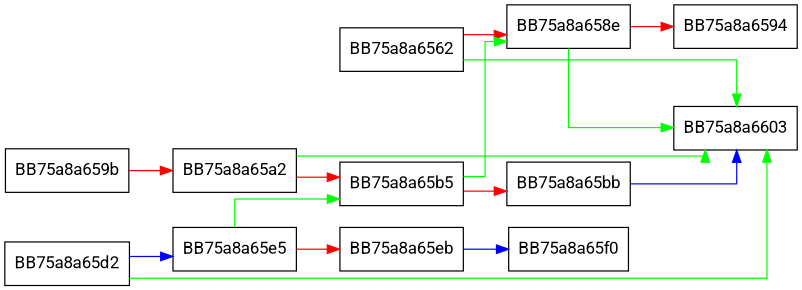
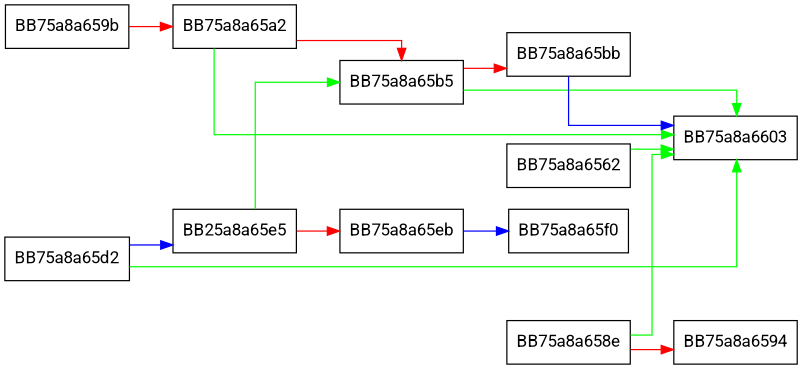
edge "BB75a8a6562" -> "BB75a8a658e": removed
edge "BB75a8a65b5" -> "BB75a8a658e": now "BB75a8a65b5" -> "BB75a8a6603"
node "BB75a8a65e5": label "BB75a8a65e5" -> "BB25a8a65e5"
